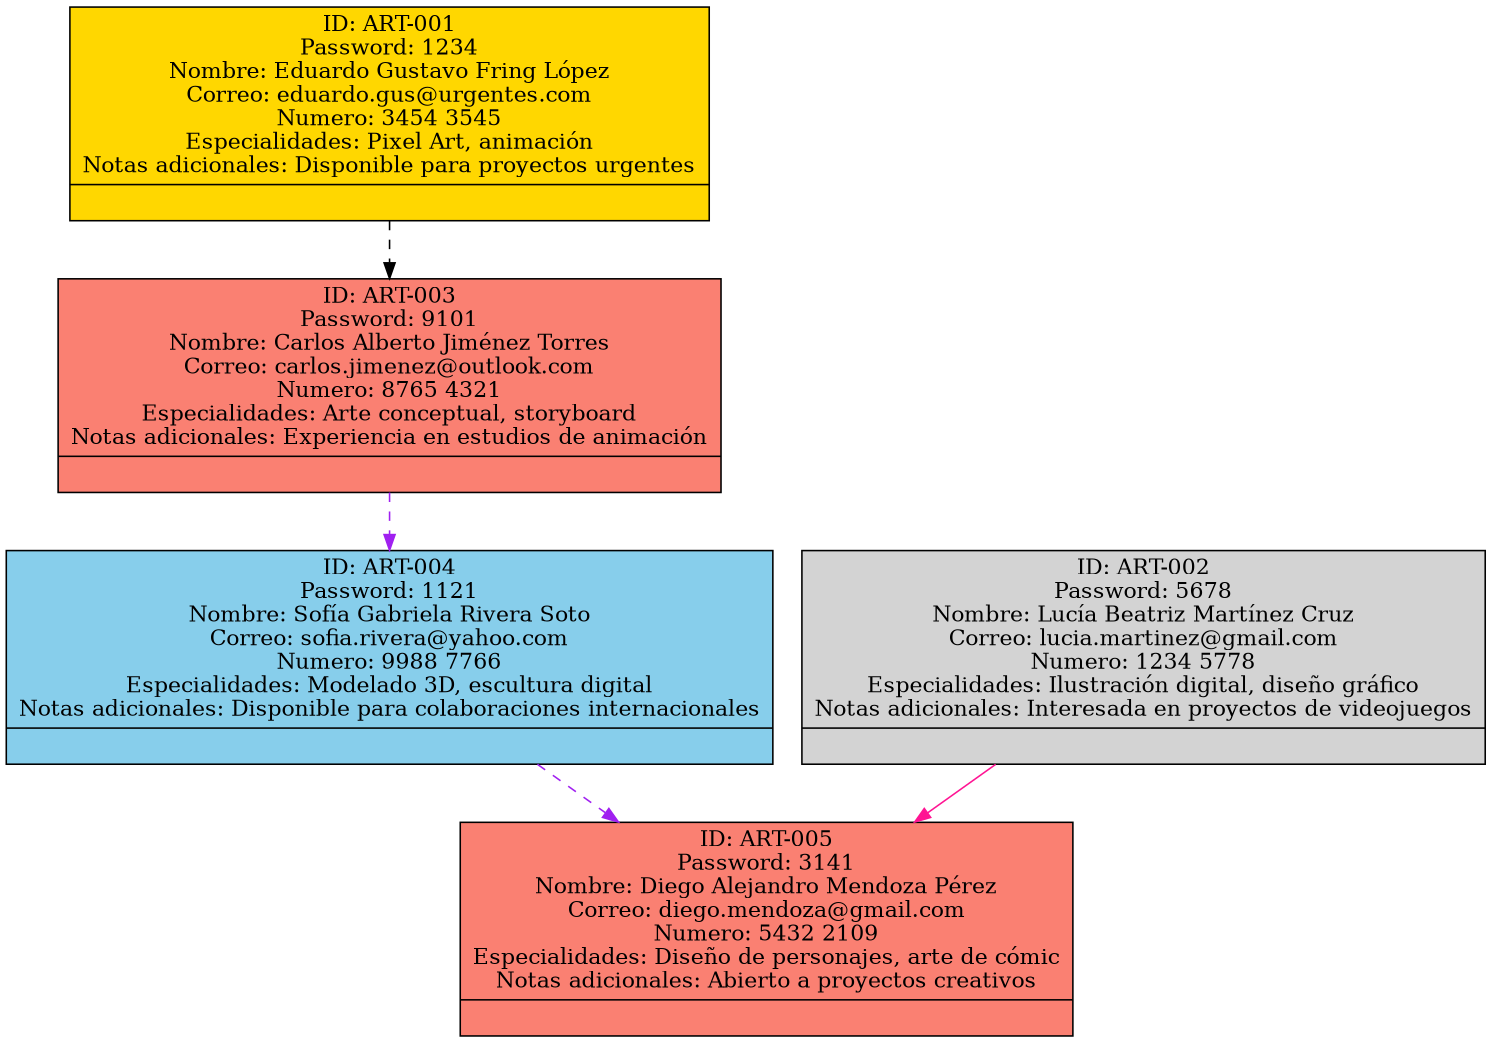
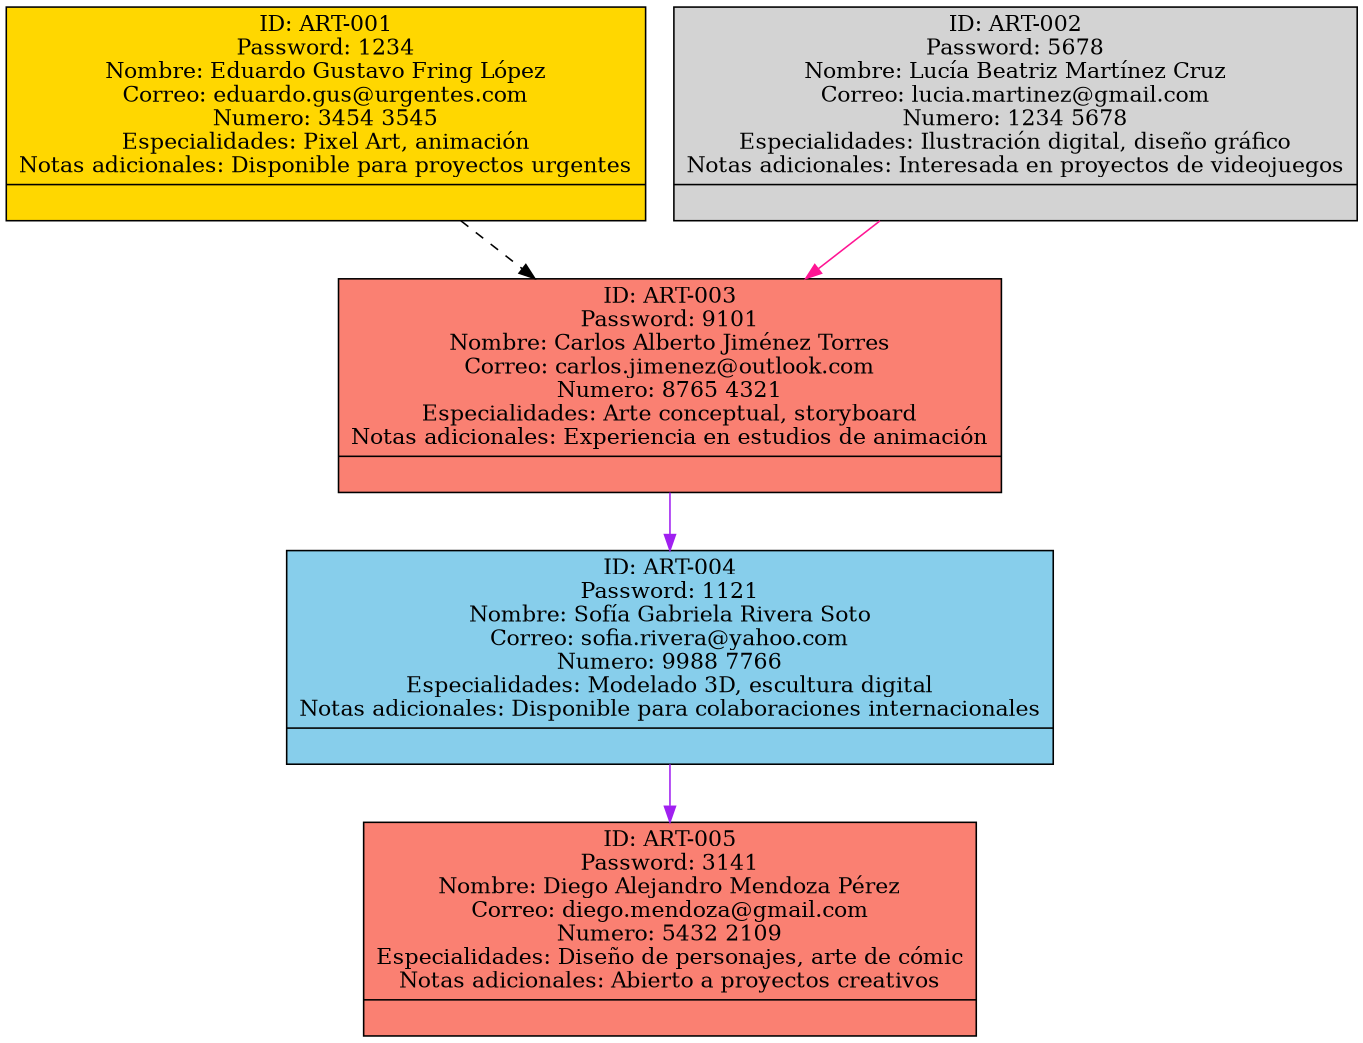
edge "ID: ART-003" -> "ID: ART-004": style dashed -> solid
node "ID: ART-002": text "Numero: 1234 5778" -> "Numero: 1234 5678"
edge "ID: ART-004" -> "ID: ART-005": style dashed -> solid
edge "ID: ART-002" -> "ID: ART-005": now "ID: ART-002" -> "ID: ART-003"
